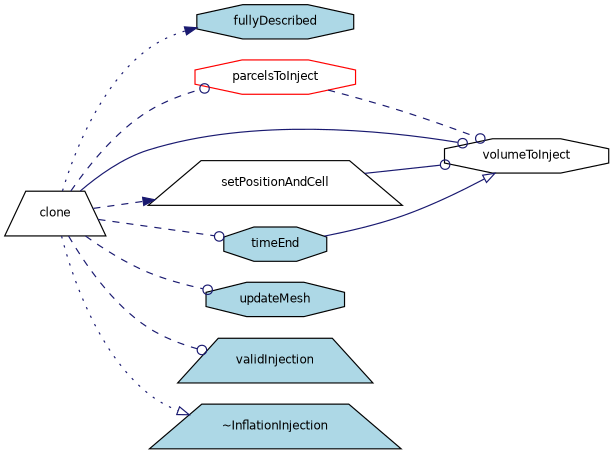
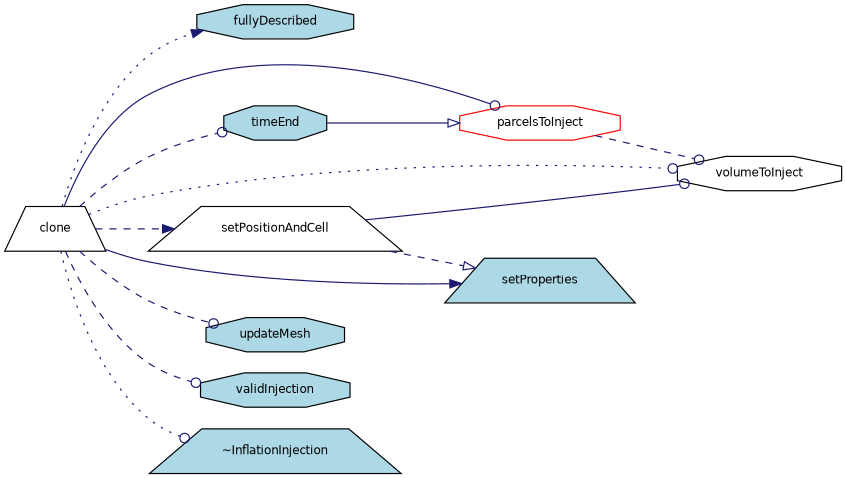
edge "clone" -> "parcelsToInject": style dashed -> solid
edge "clone" -> "volumeToInject": style solid -> dotted
edge "timeEnd" -> "volumeToInject": now "timeEnd" -> "parcelsToInject"
node "setProperties": added
edge "clone" -> "~InflationInjection": arrowhead onormal -> odot
node "validInjection": shape trapezium -> octagon
